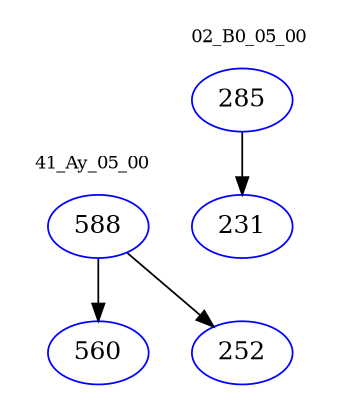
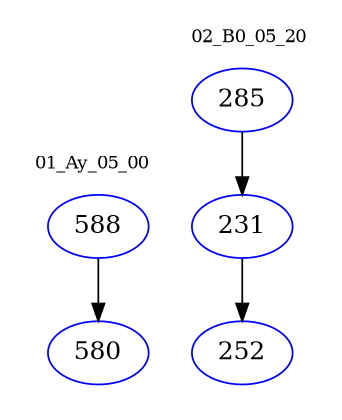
cluster "02_B0_05_00": label "02_B0_05_00" -> "02_B0_05_20"
cluster "41_Ay_05_00": label "41_Ay_05_00" -> "01_Ay_05_00"
edge "588" -> "252": now "231" -> "252"
node "560": label "560" -> "580"
